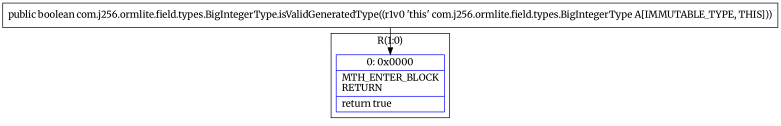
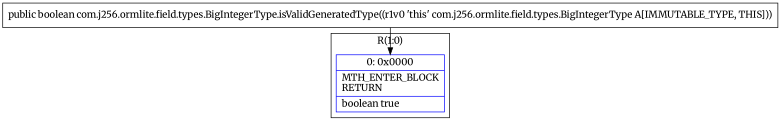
node "0: 0x0000": text "return true" -> "boolean true"
